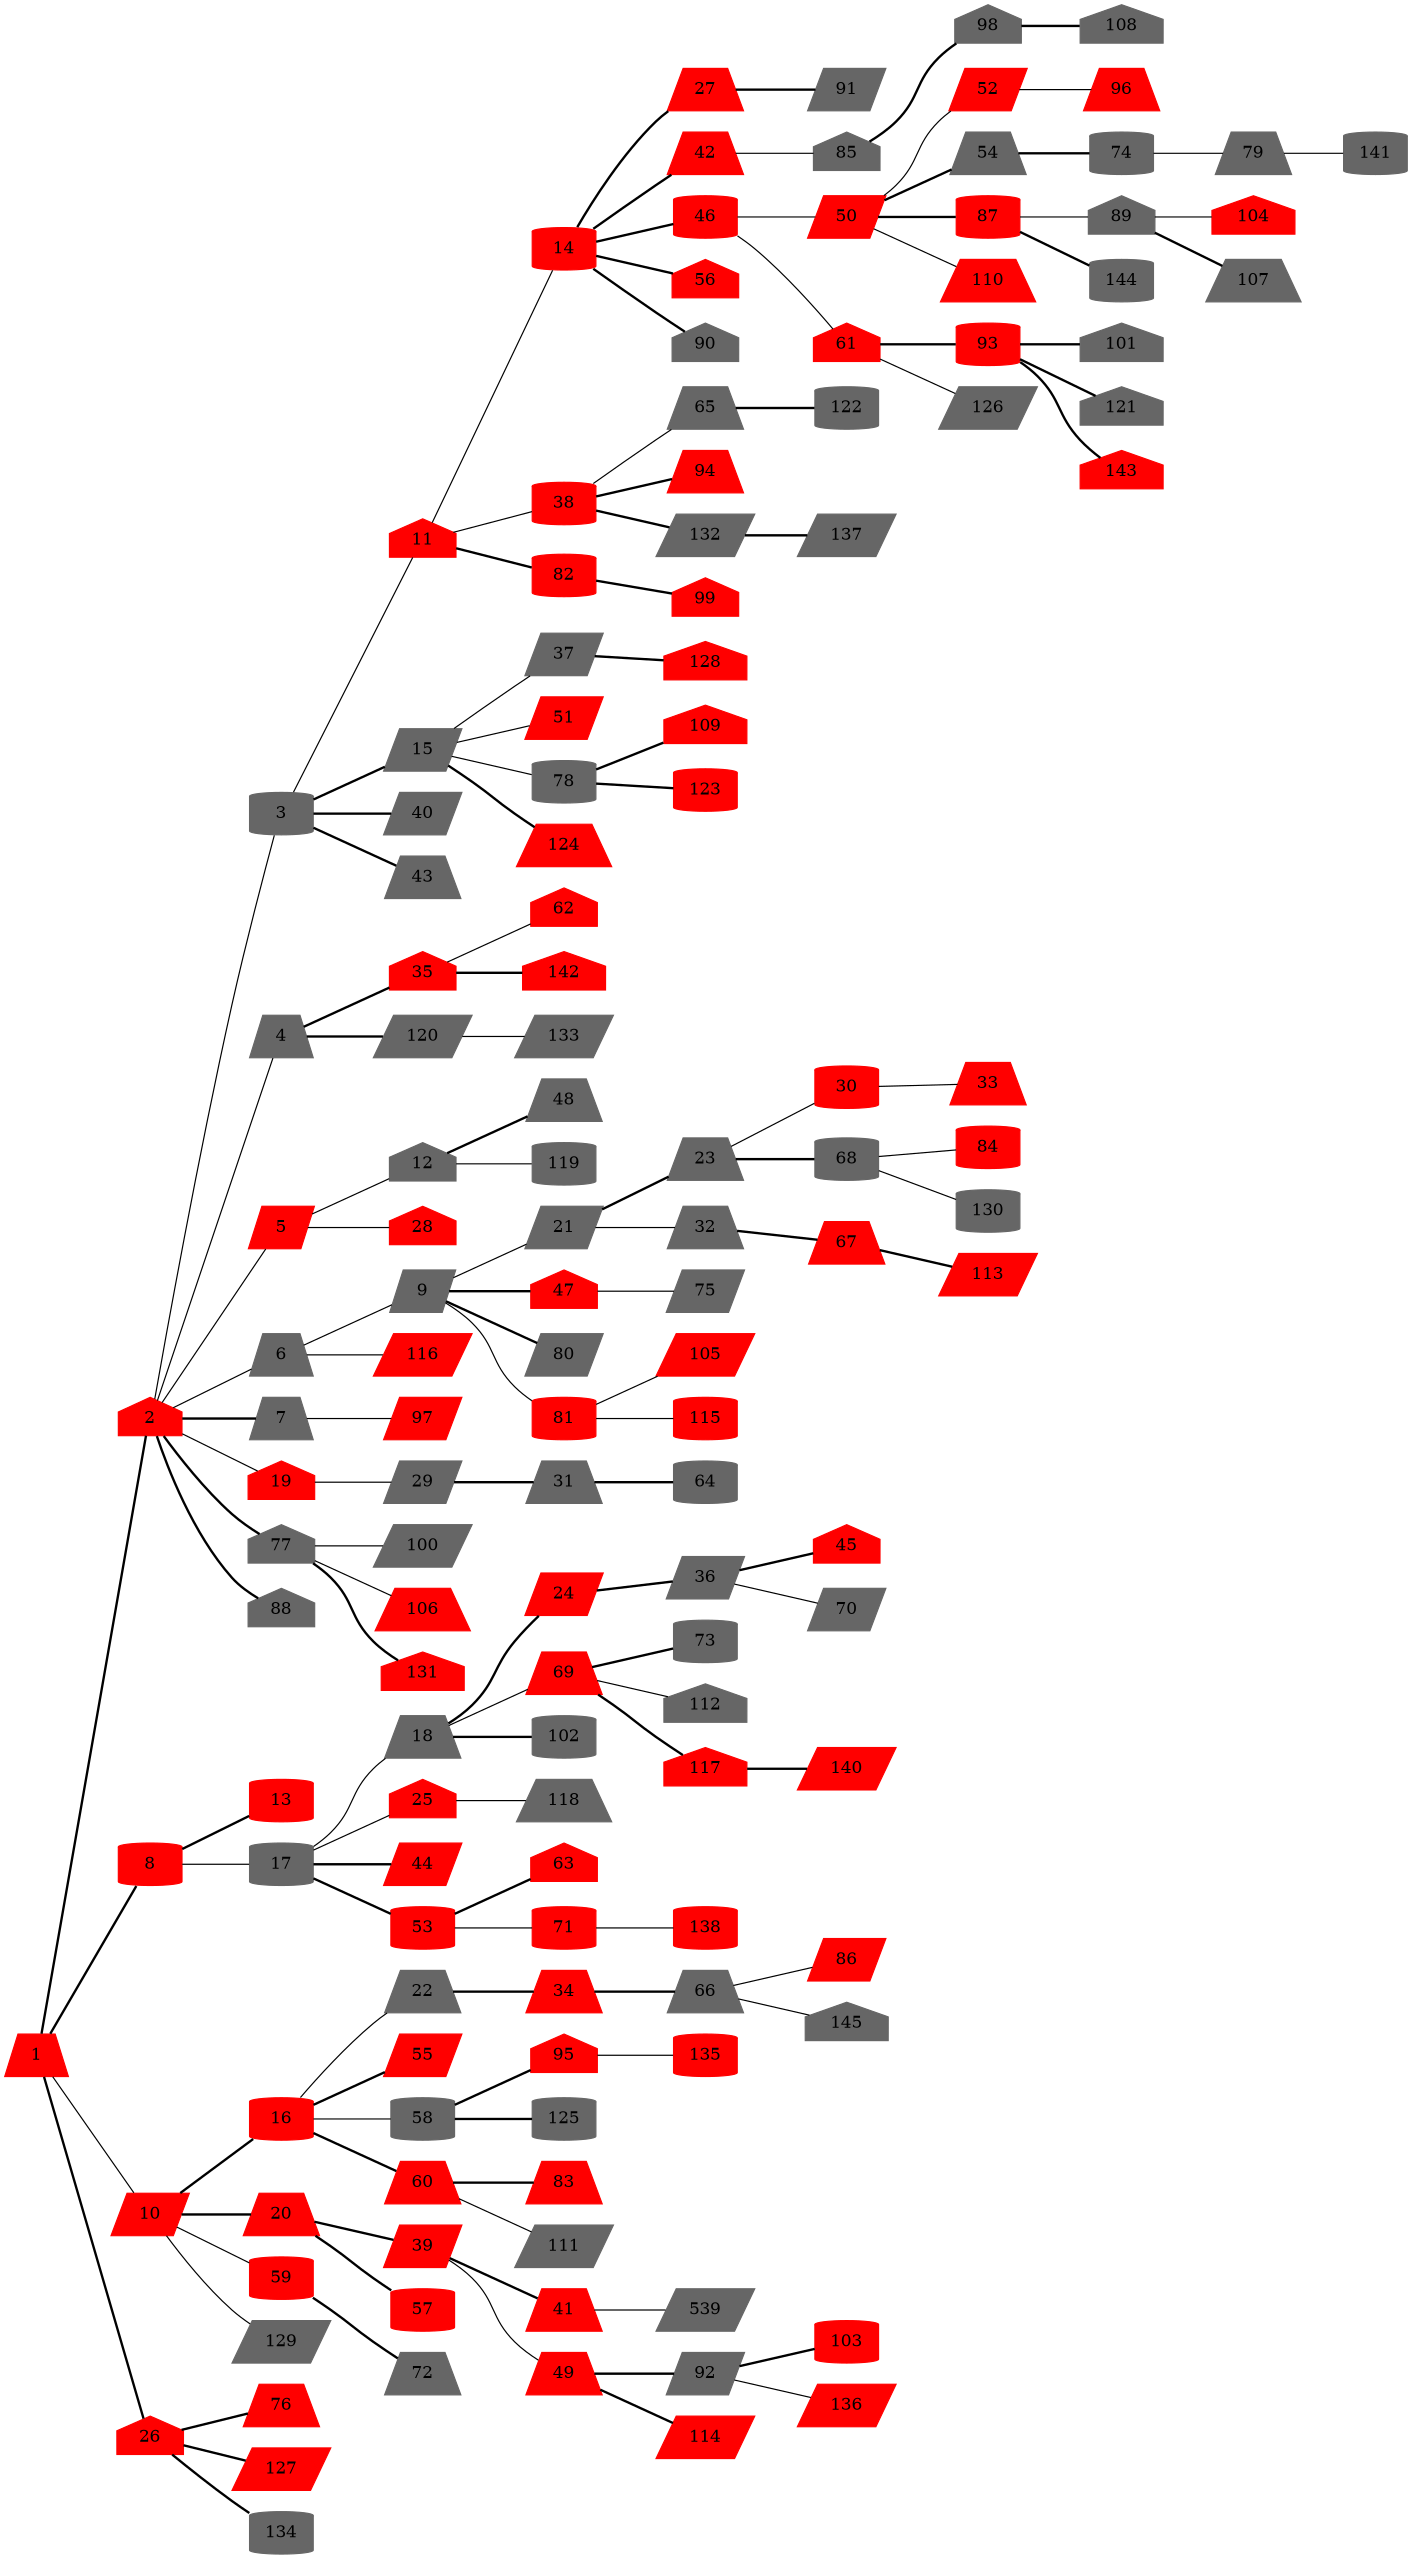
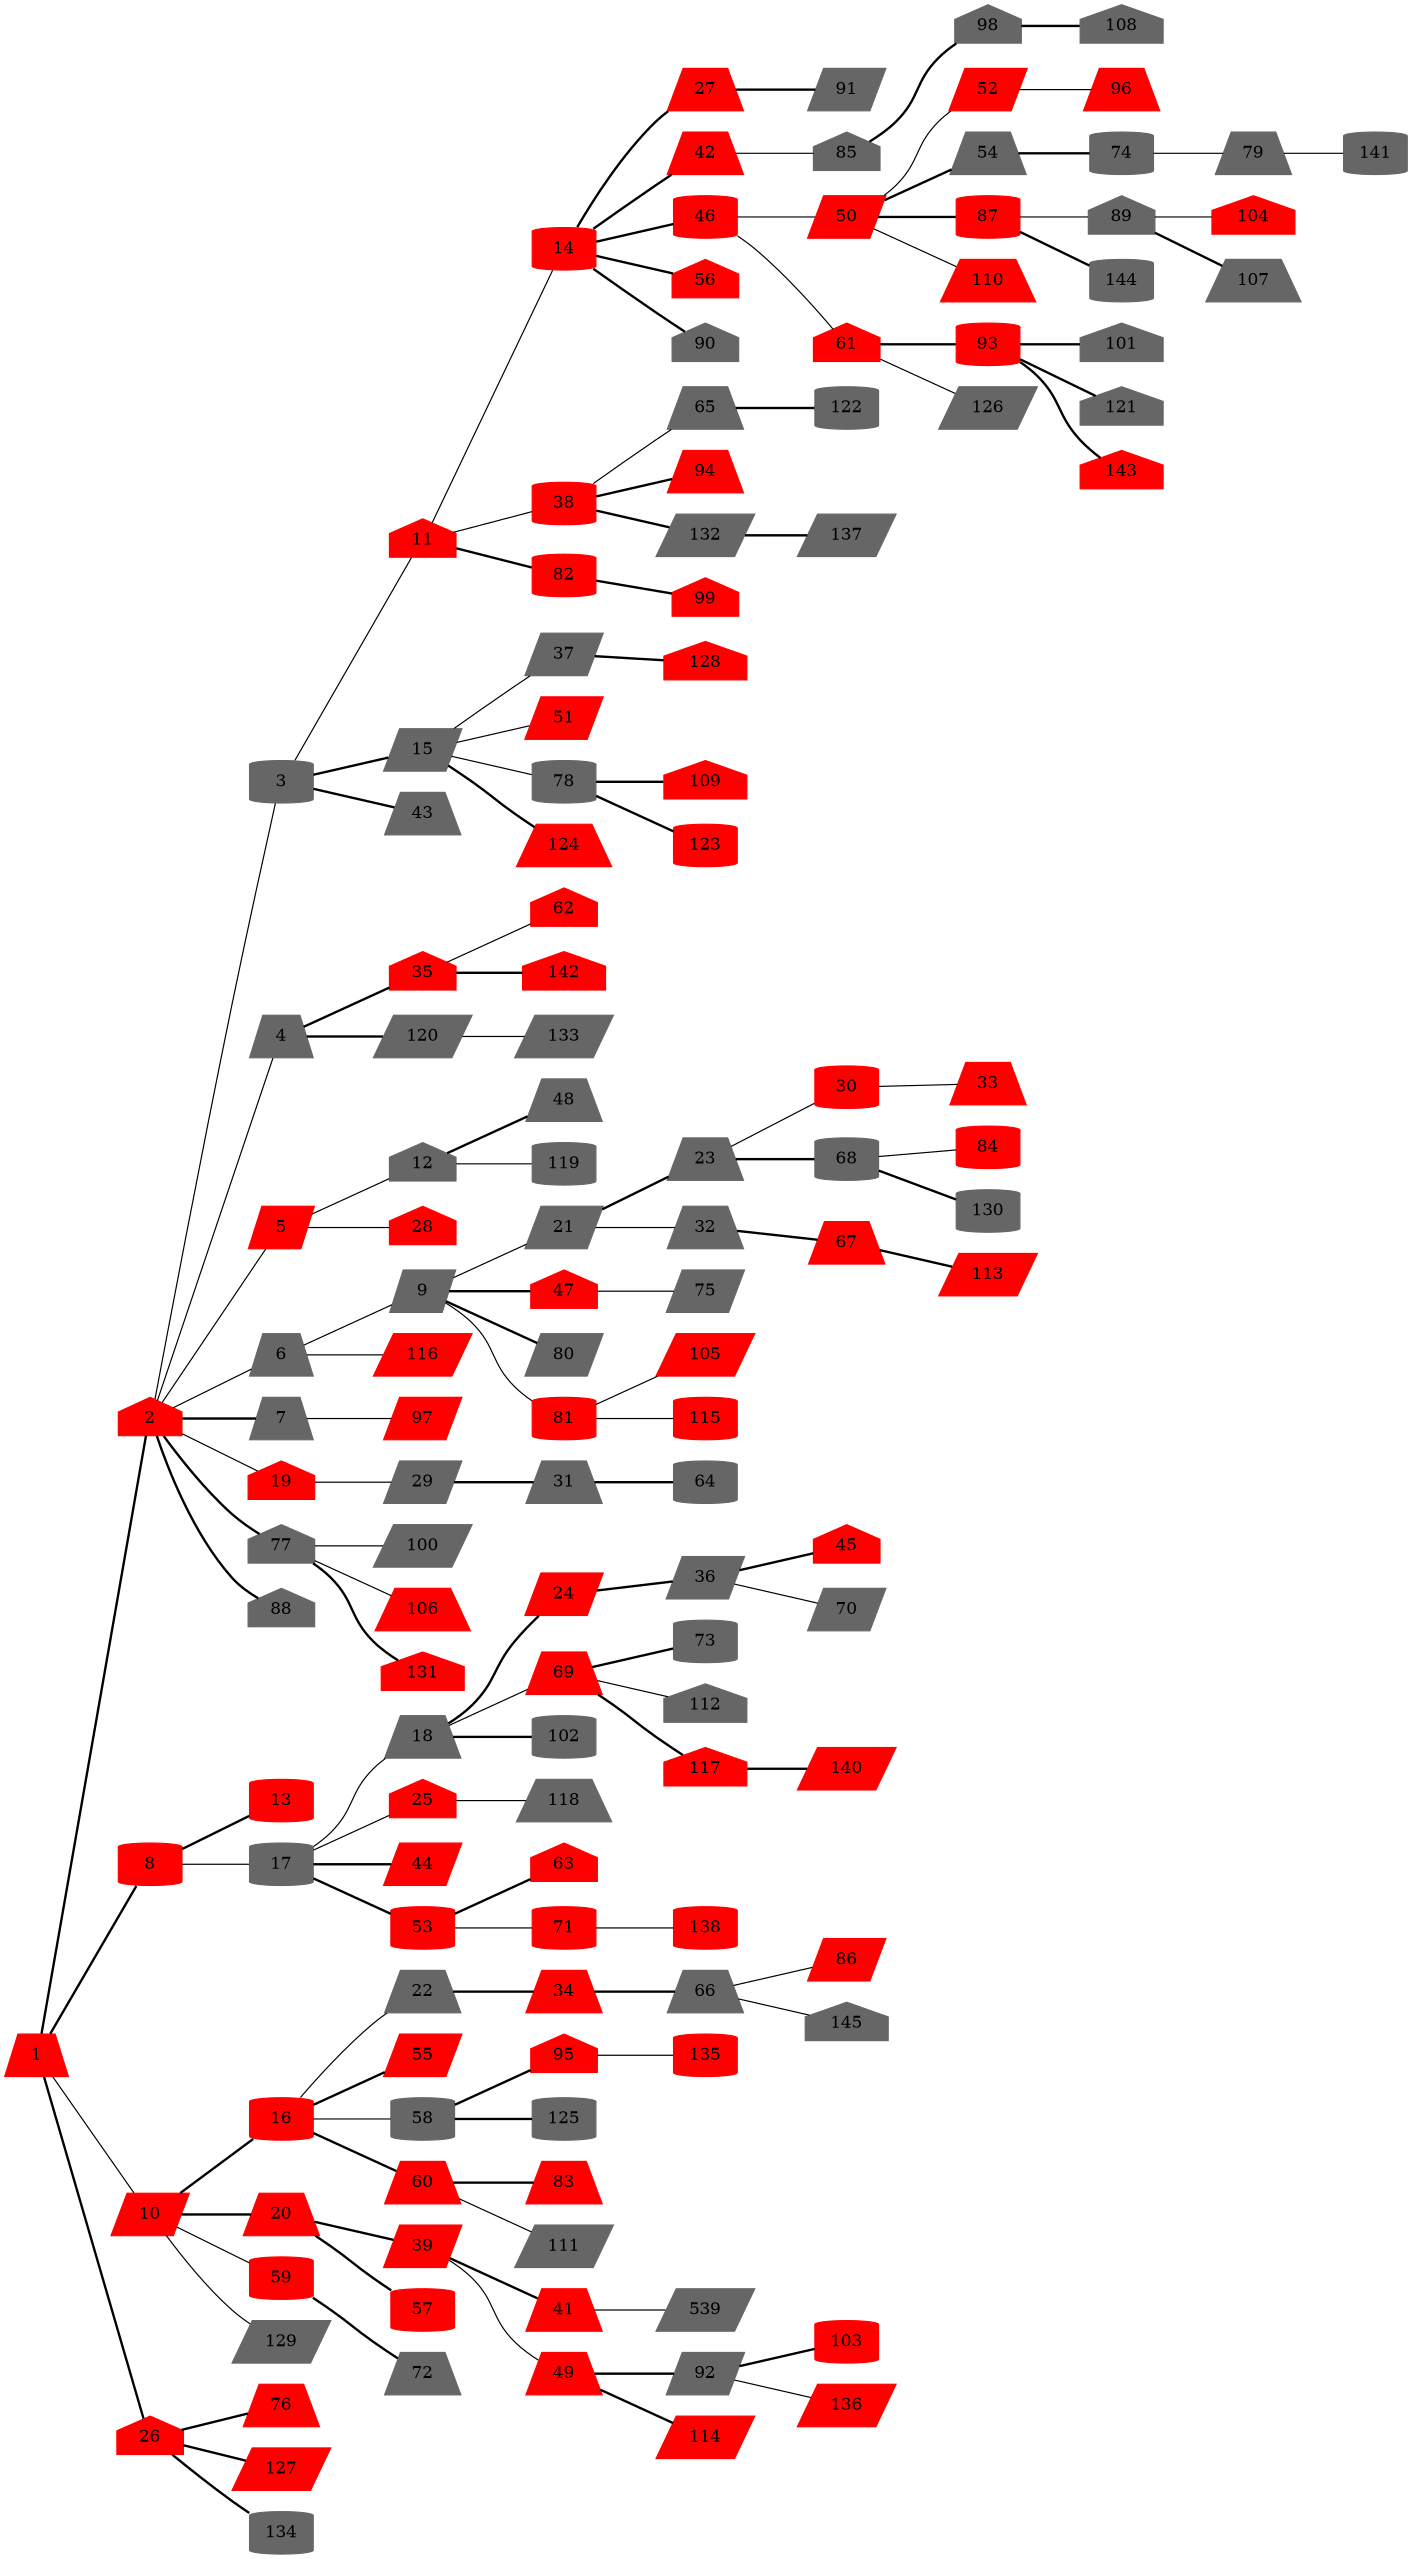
node "40": removed
edge "68" -- "130": style solid -> bold
